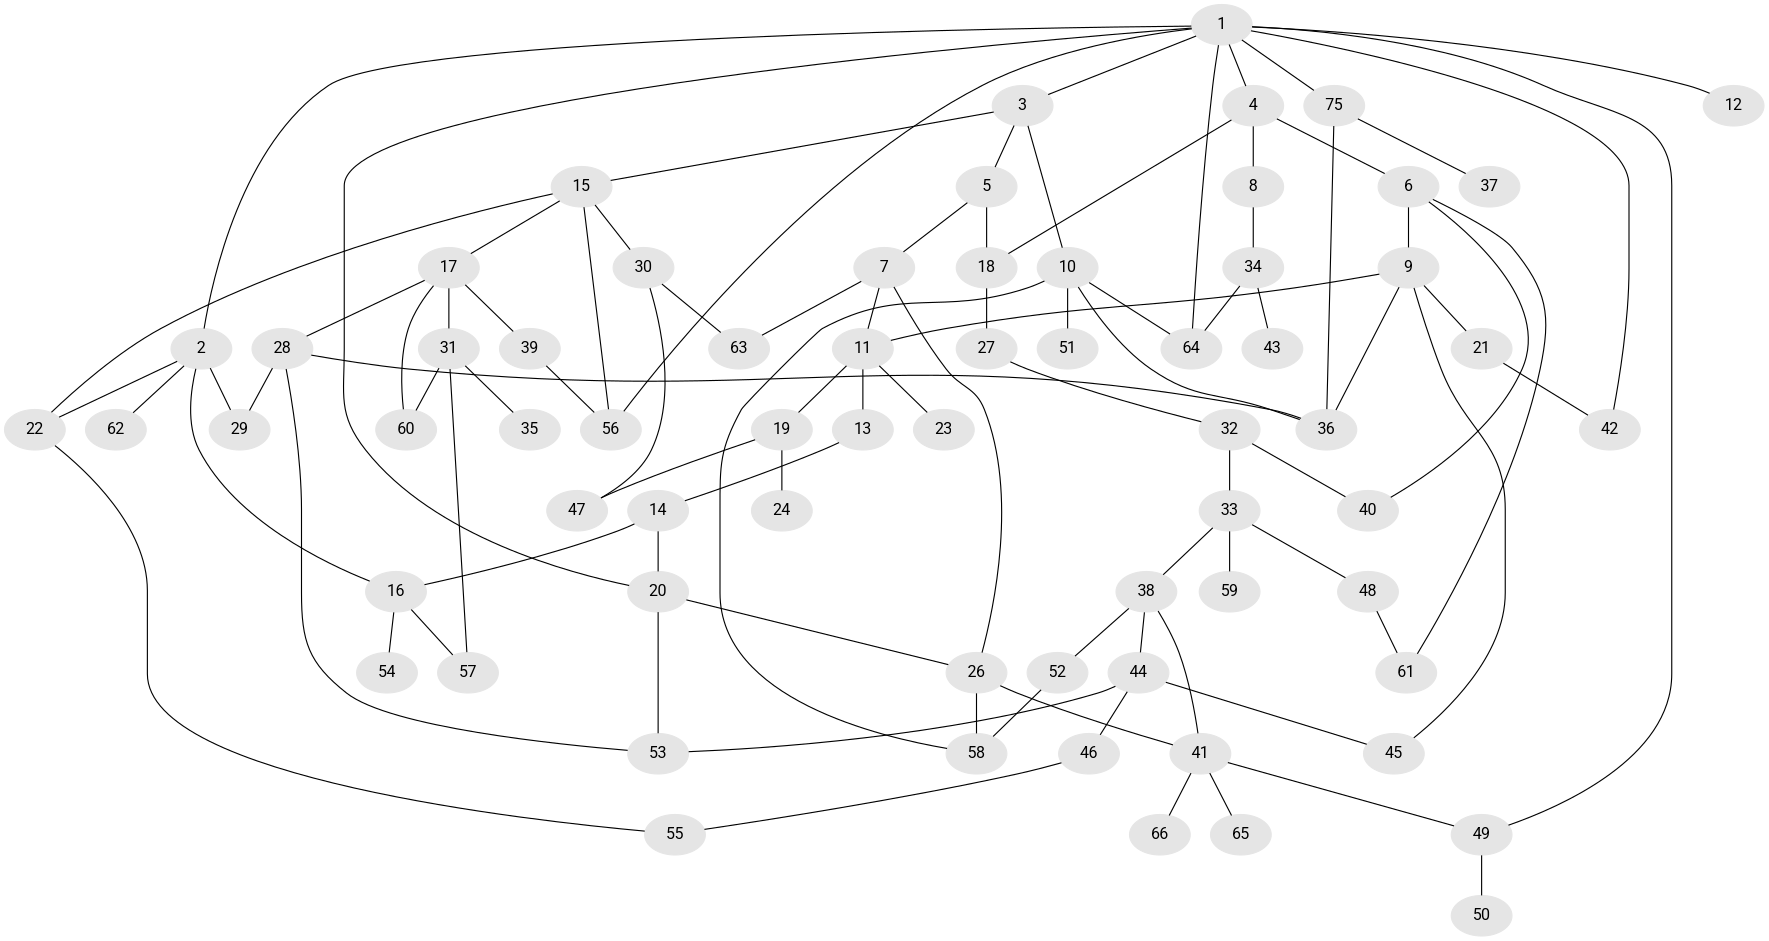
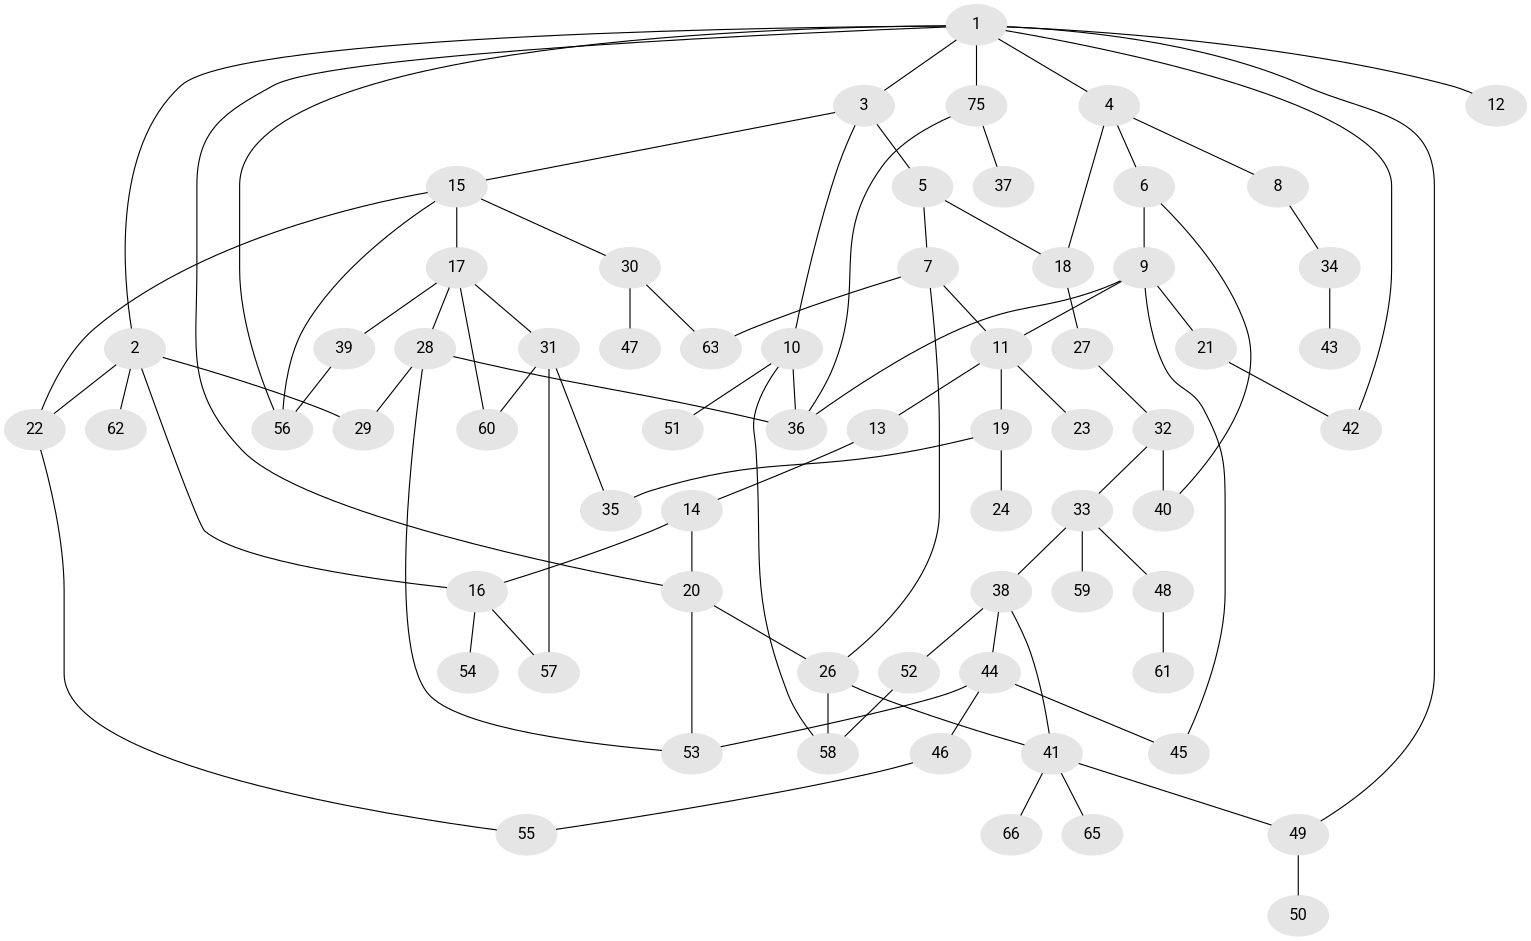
node "64": removed
edge "6" -- "61": removed
edge "19" -- "47": now "19" -- "35"
